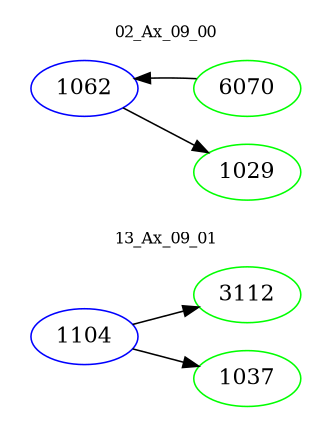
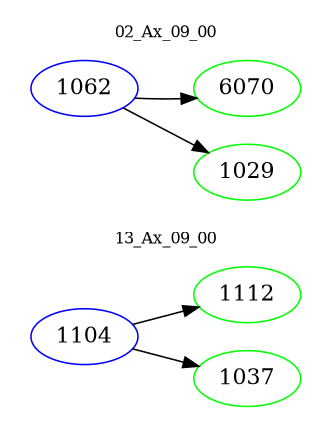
edge "6070" -> "1062": reversed
cluster "13_Ax_09_01": label "13_Ax_09_01" -> "13_Ax_09_00"
node "3112": label "3112" -> "1112"
